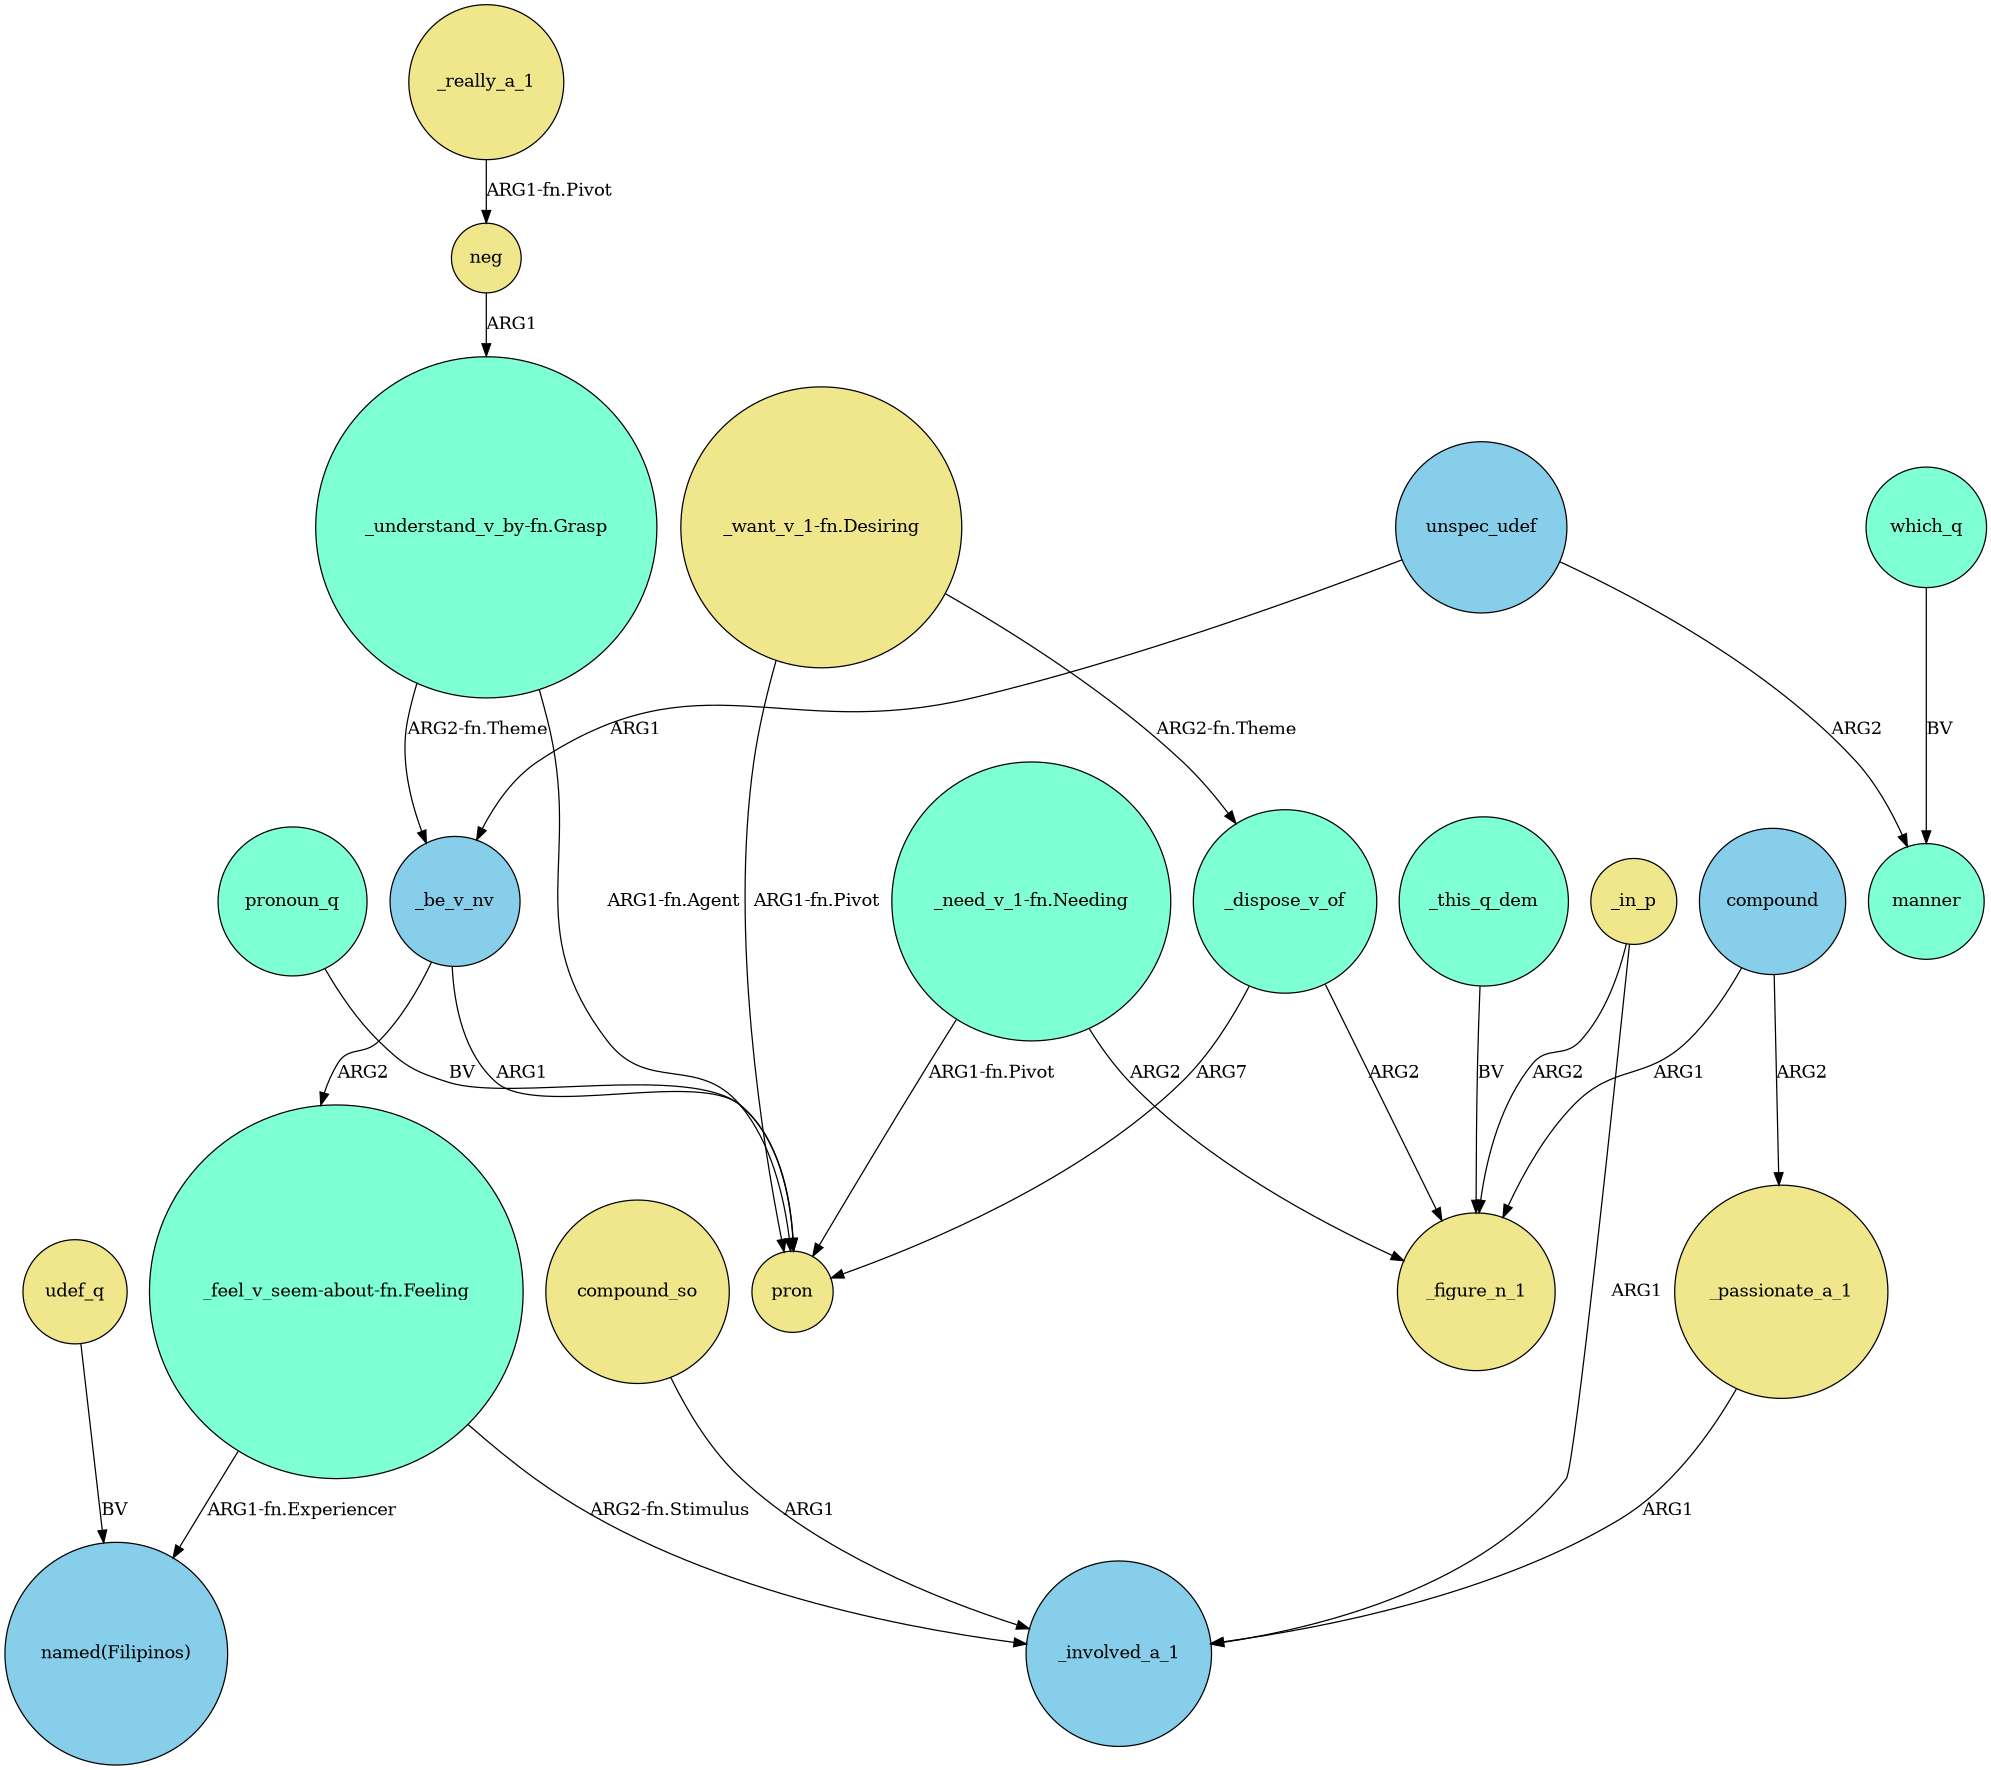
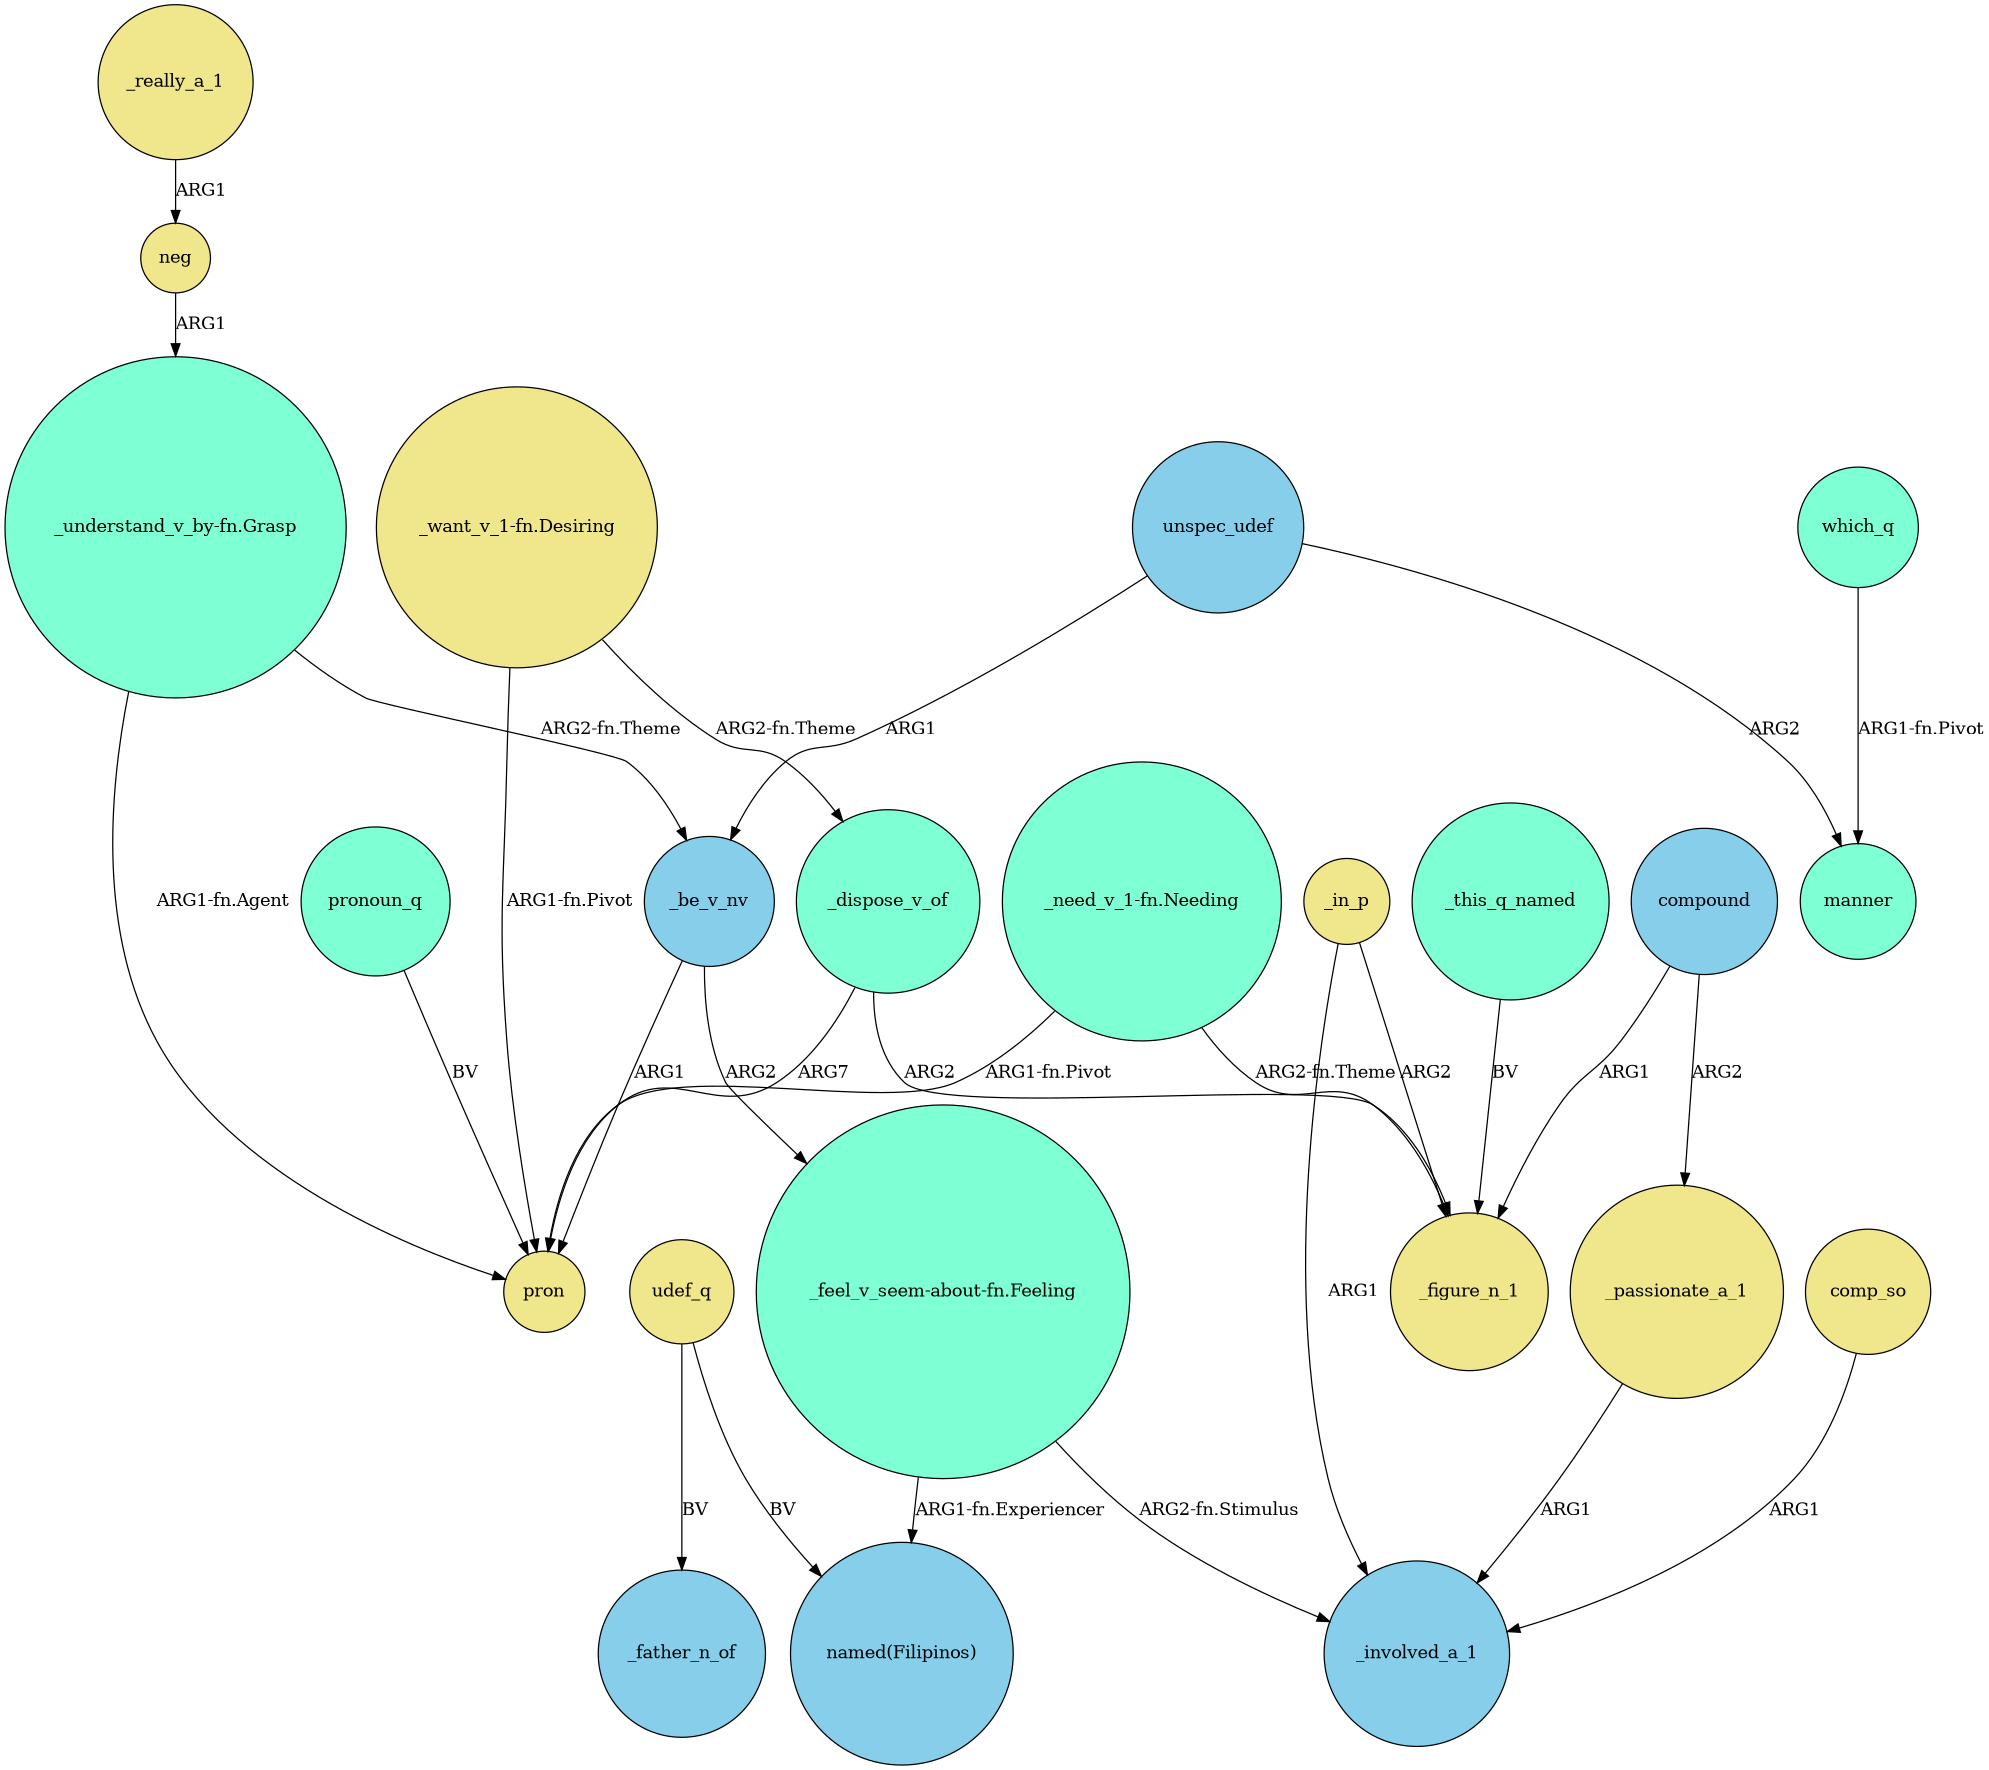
edge "_really_a_1" -> "neg": label "ARG1-fn.Pivot" -> "ARG1"
edge "which_q" -> "manner": label "BV" -> "ARG1-fn.Pivot"
node "_this_q_dem": label "_this_q_dem" -> "_this_q_named"
edge "_need_v_1-fn.Needing" -> "_figure_n_1": label "ARG2" -> "ARG2-fn.Theme"
node "compound_so": label "compound_so" -> "comp_so"
node "_father_n_of": added
